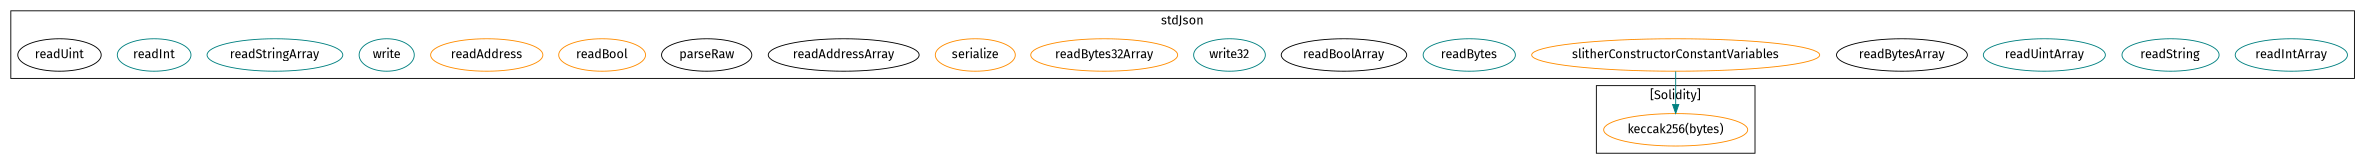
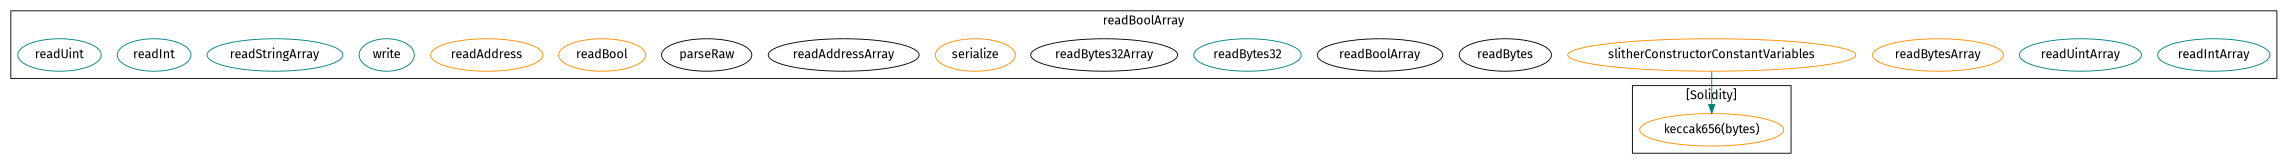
cluster "stdJson": label "stdJson" -> "readBoolArray"
node "readUint": color black -> teal
node "readBytes32Array": color darkorange -> black
node "write32": label "write32" -> "readBytes32"
node "readBytes": color teal -> black
node "readBytesArray": color black -> darkorange
node "readString": removed
node "keccak256(bytes)": label "keccak256(bytes)" -> "keccak656(bytes)"
